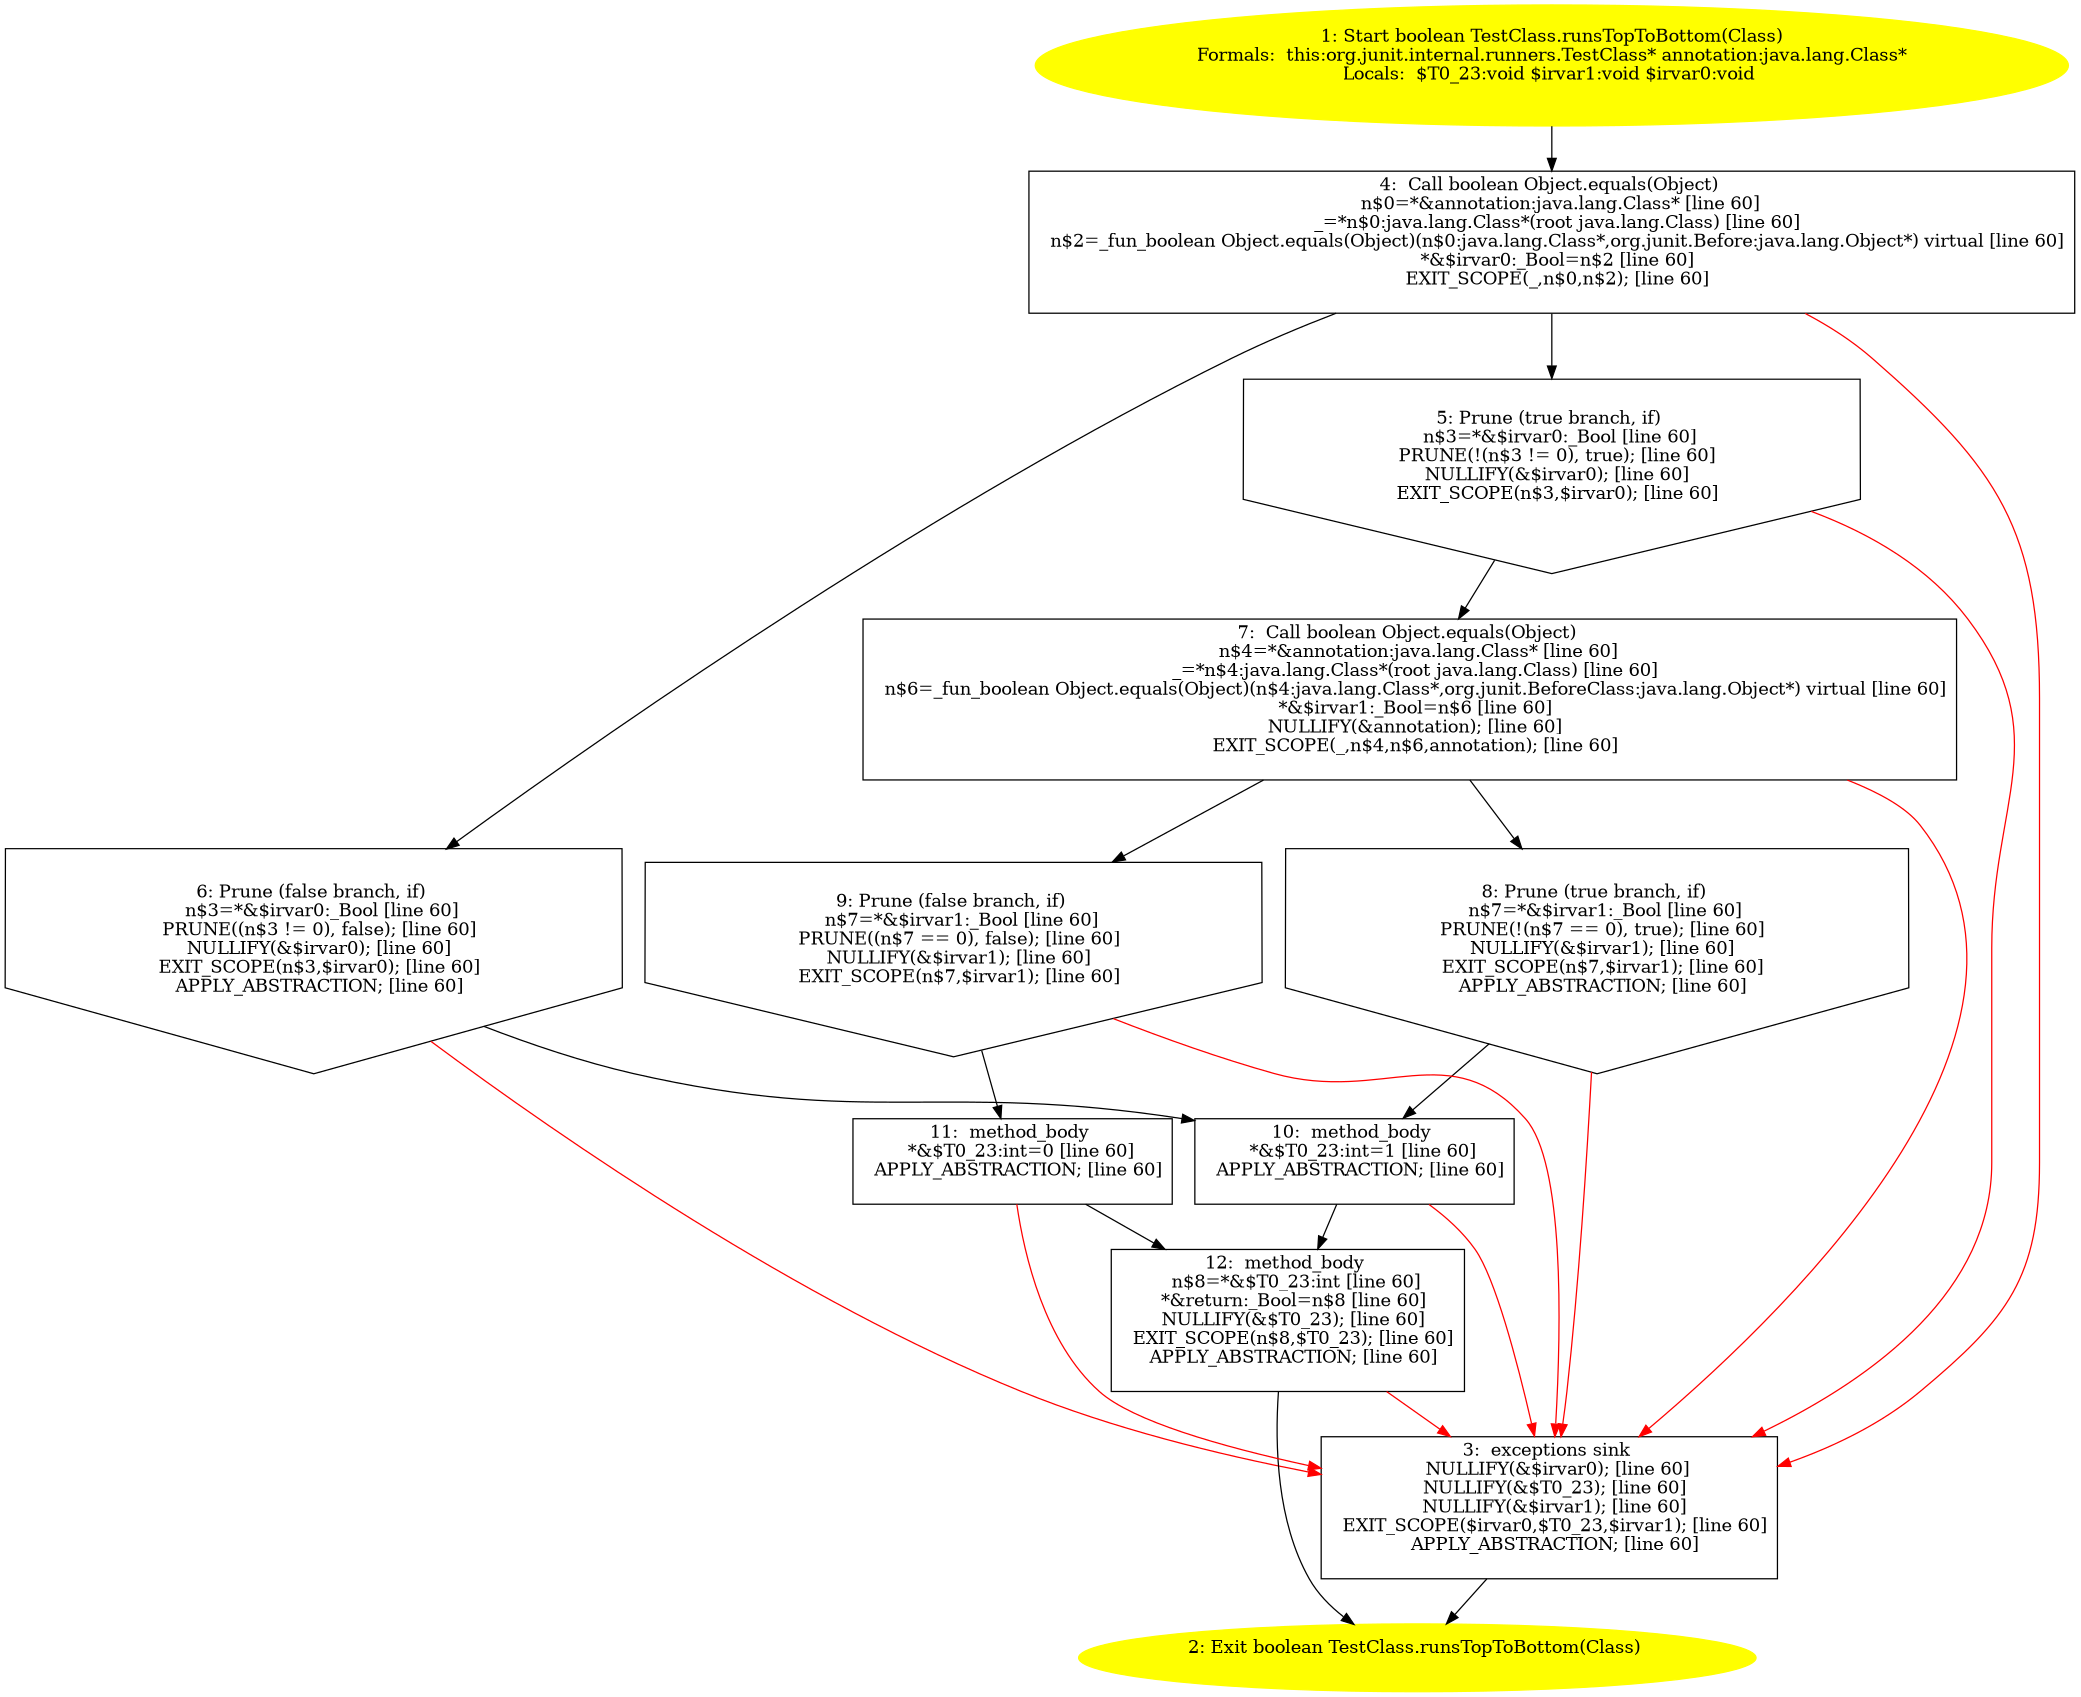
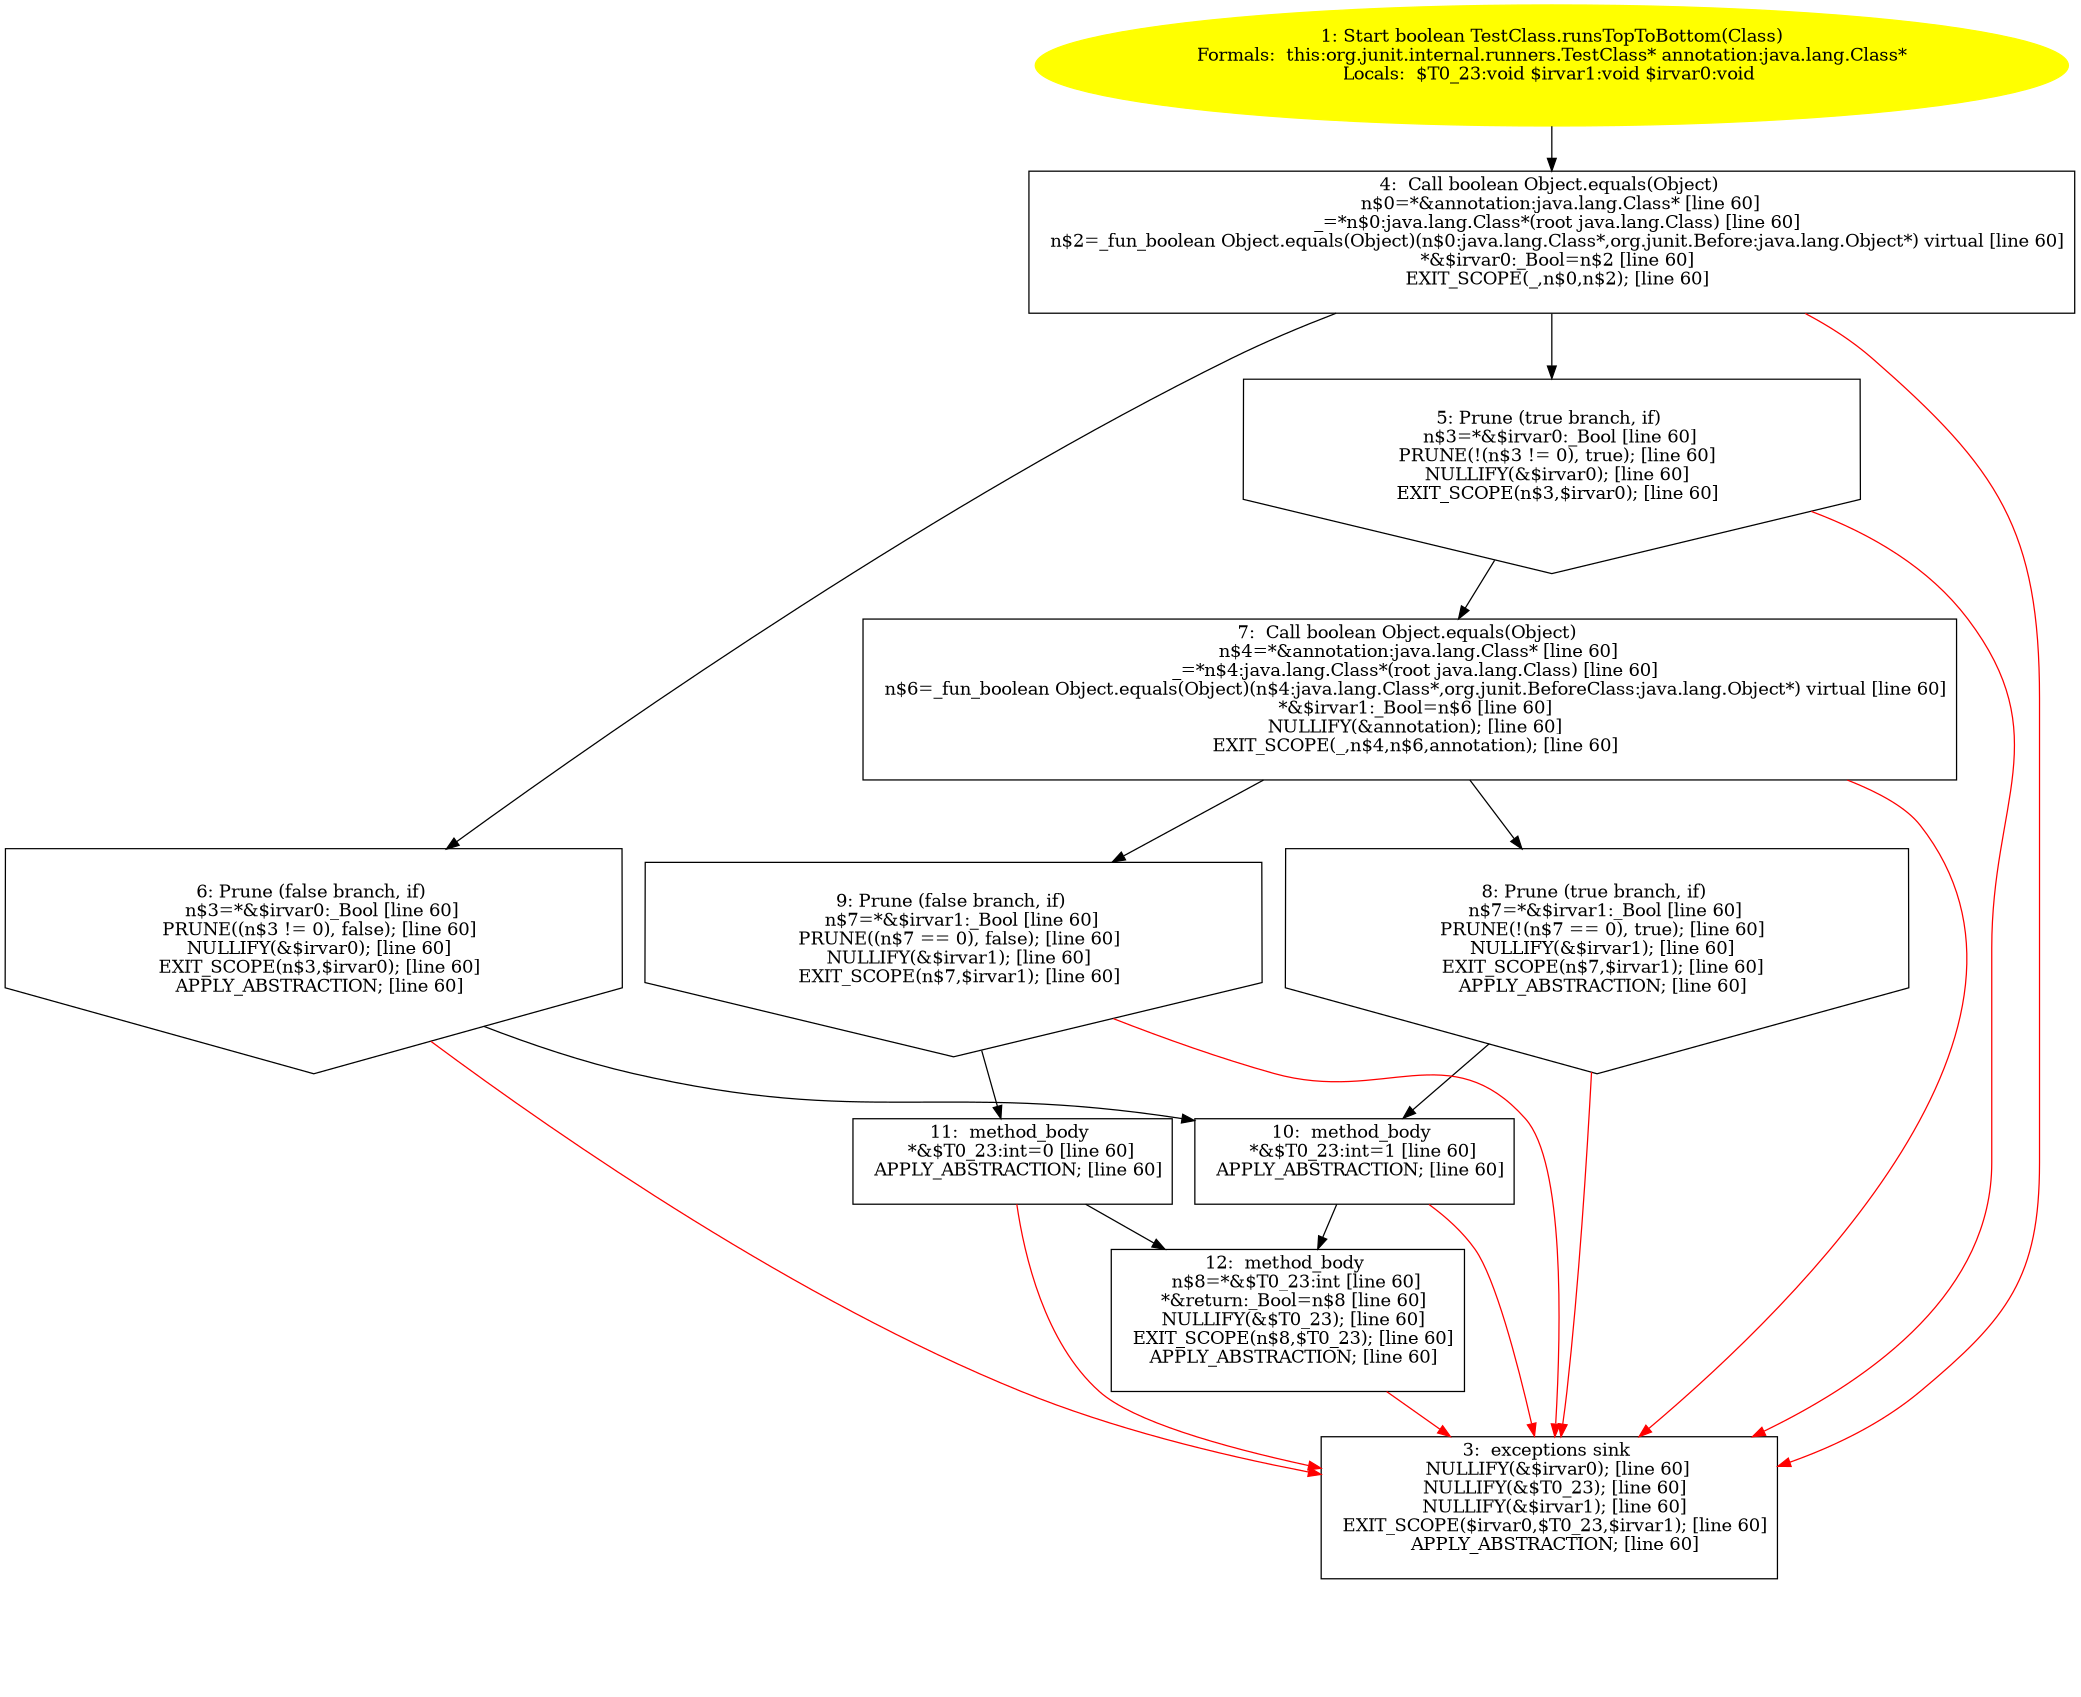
node "2: Exit boolean TestClass.runsTopToBottom(Class)": removed
